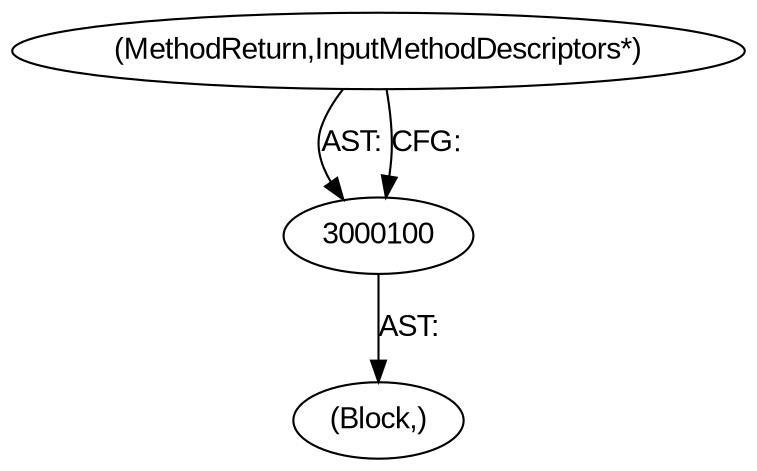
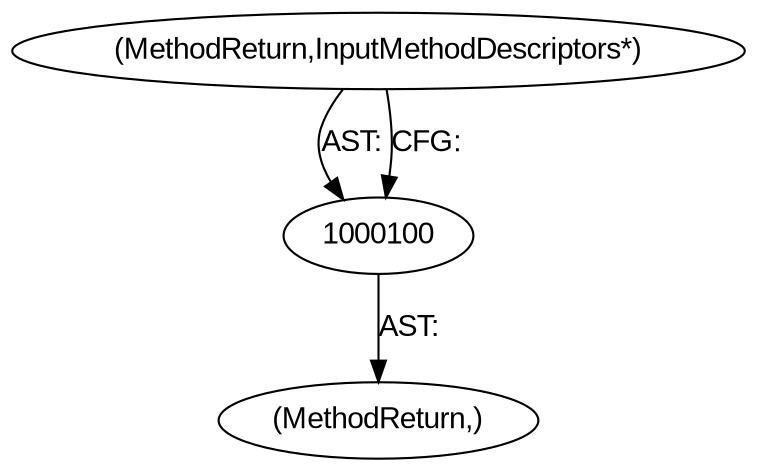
node "3000100": label "3000100" -> "1000100"
node "(Block,)": label "(Block,)" -> "(MethodReturn,)"
